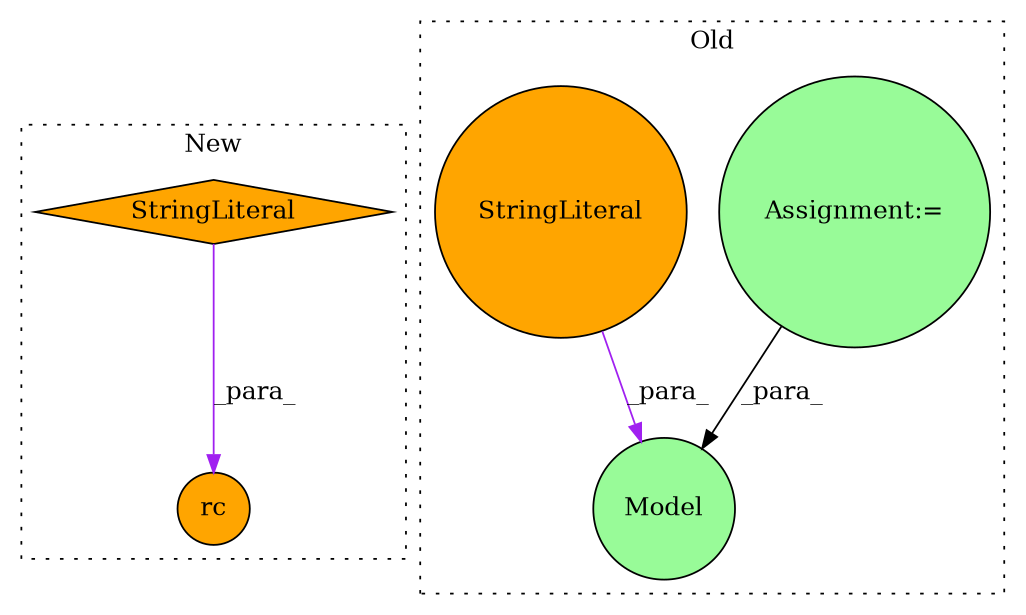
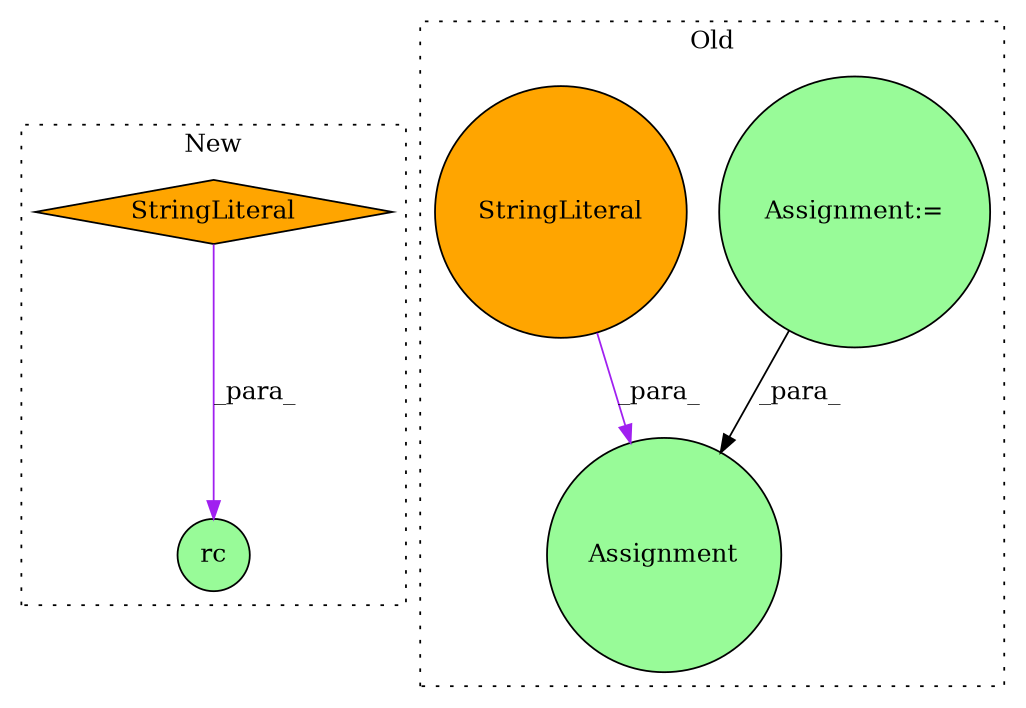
node "rc": fillcolor orange -> palegreen
node "Model": label "Model" -> "Assignment"
